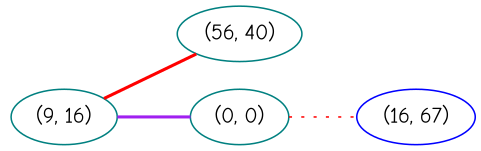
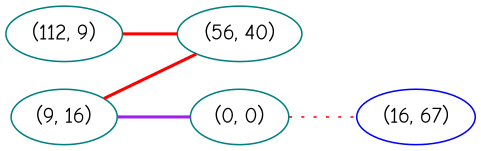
node "(112, 9)": added
